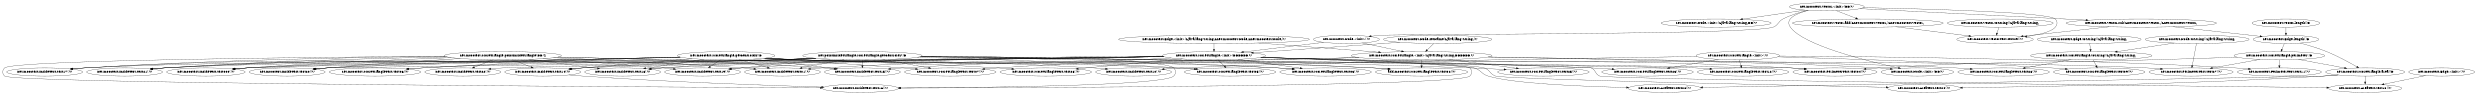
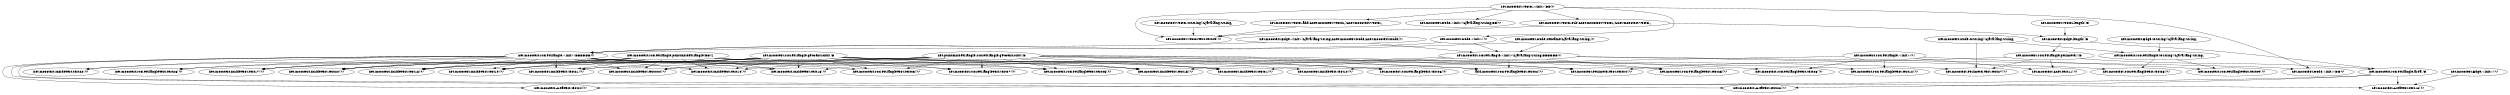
node "net.mooctest.PerimeterTest.test11()V": label "net.mooctest.PerimeterTest.test11()V" -> "net.mooctest.Lnet.test11()V"
edge "net.mooctest.InsideTest.test14()V" -> "net.mooctest.InsideTest.test16()V": now "net.mooctest.MoreTriangle.getCentroidX()D" -> "net.mooctest.InsideTest.test16()V"
